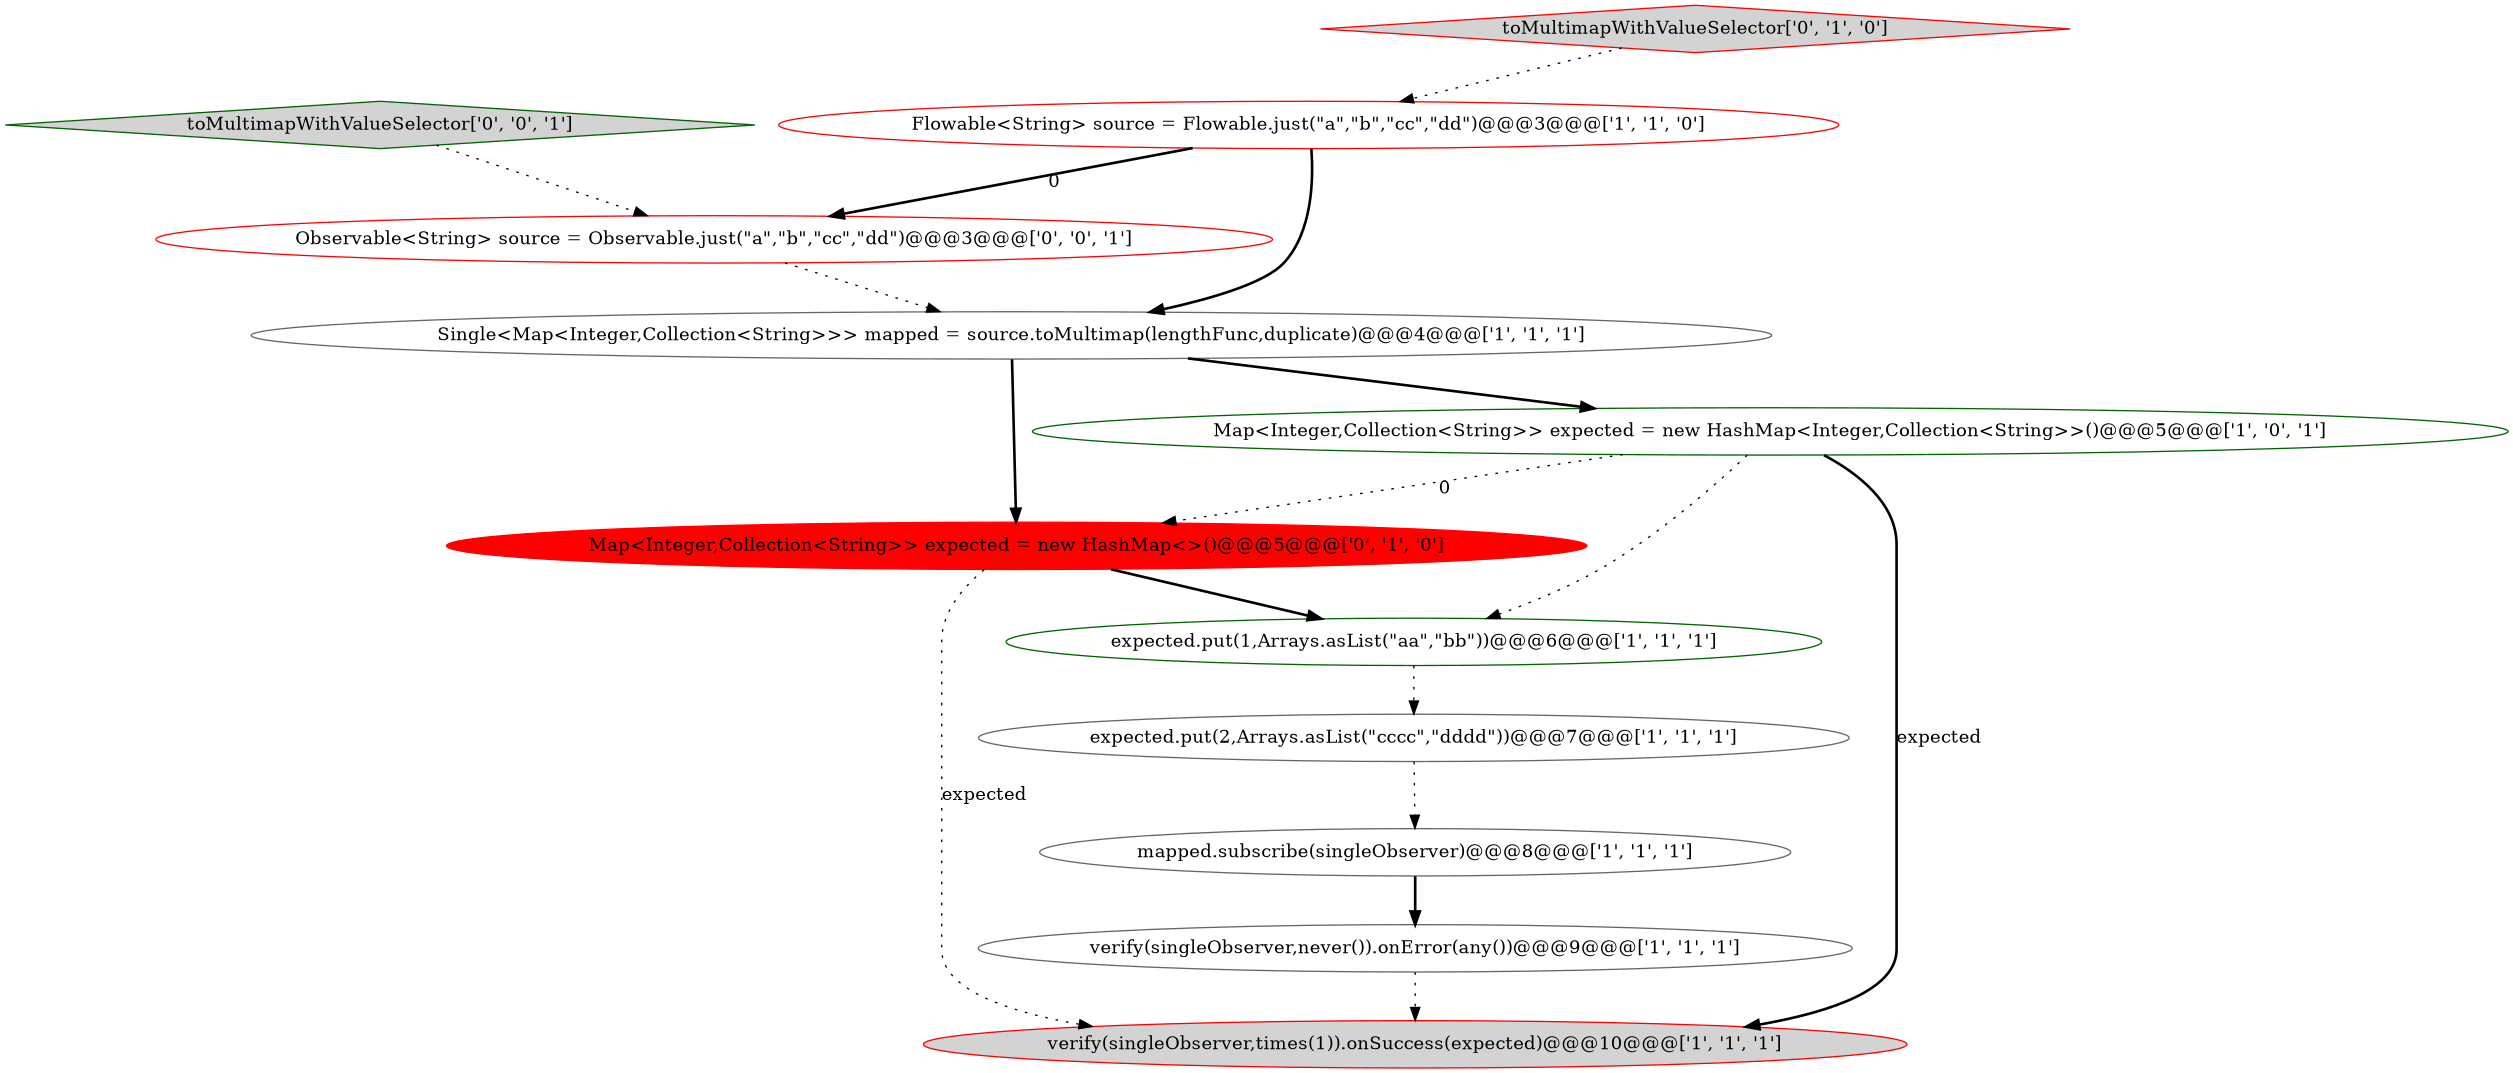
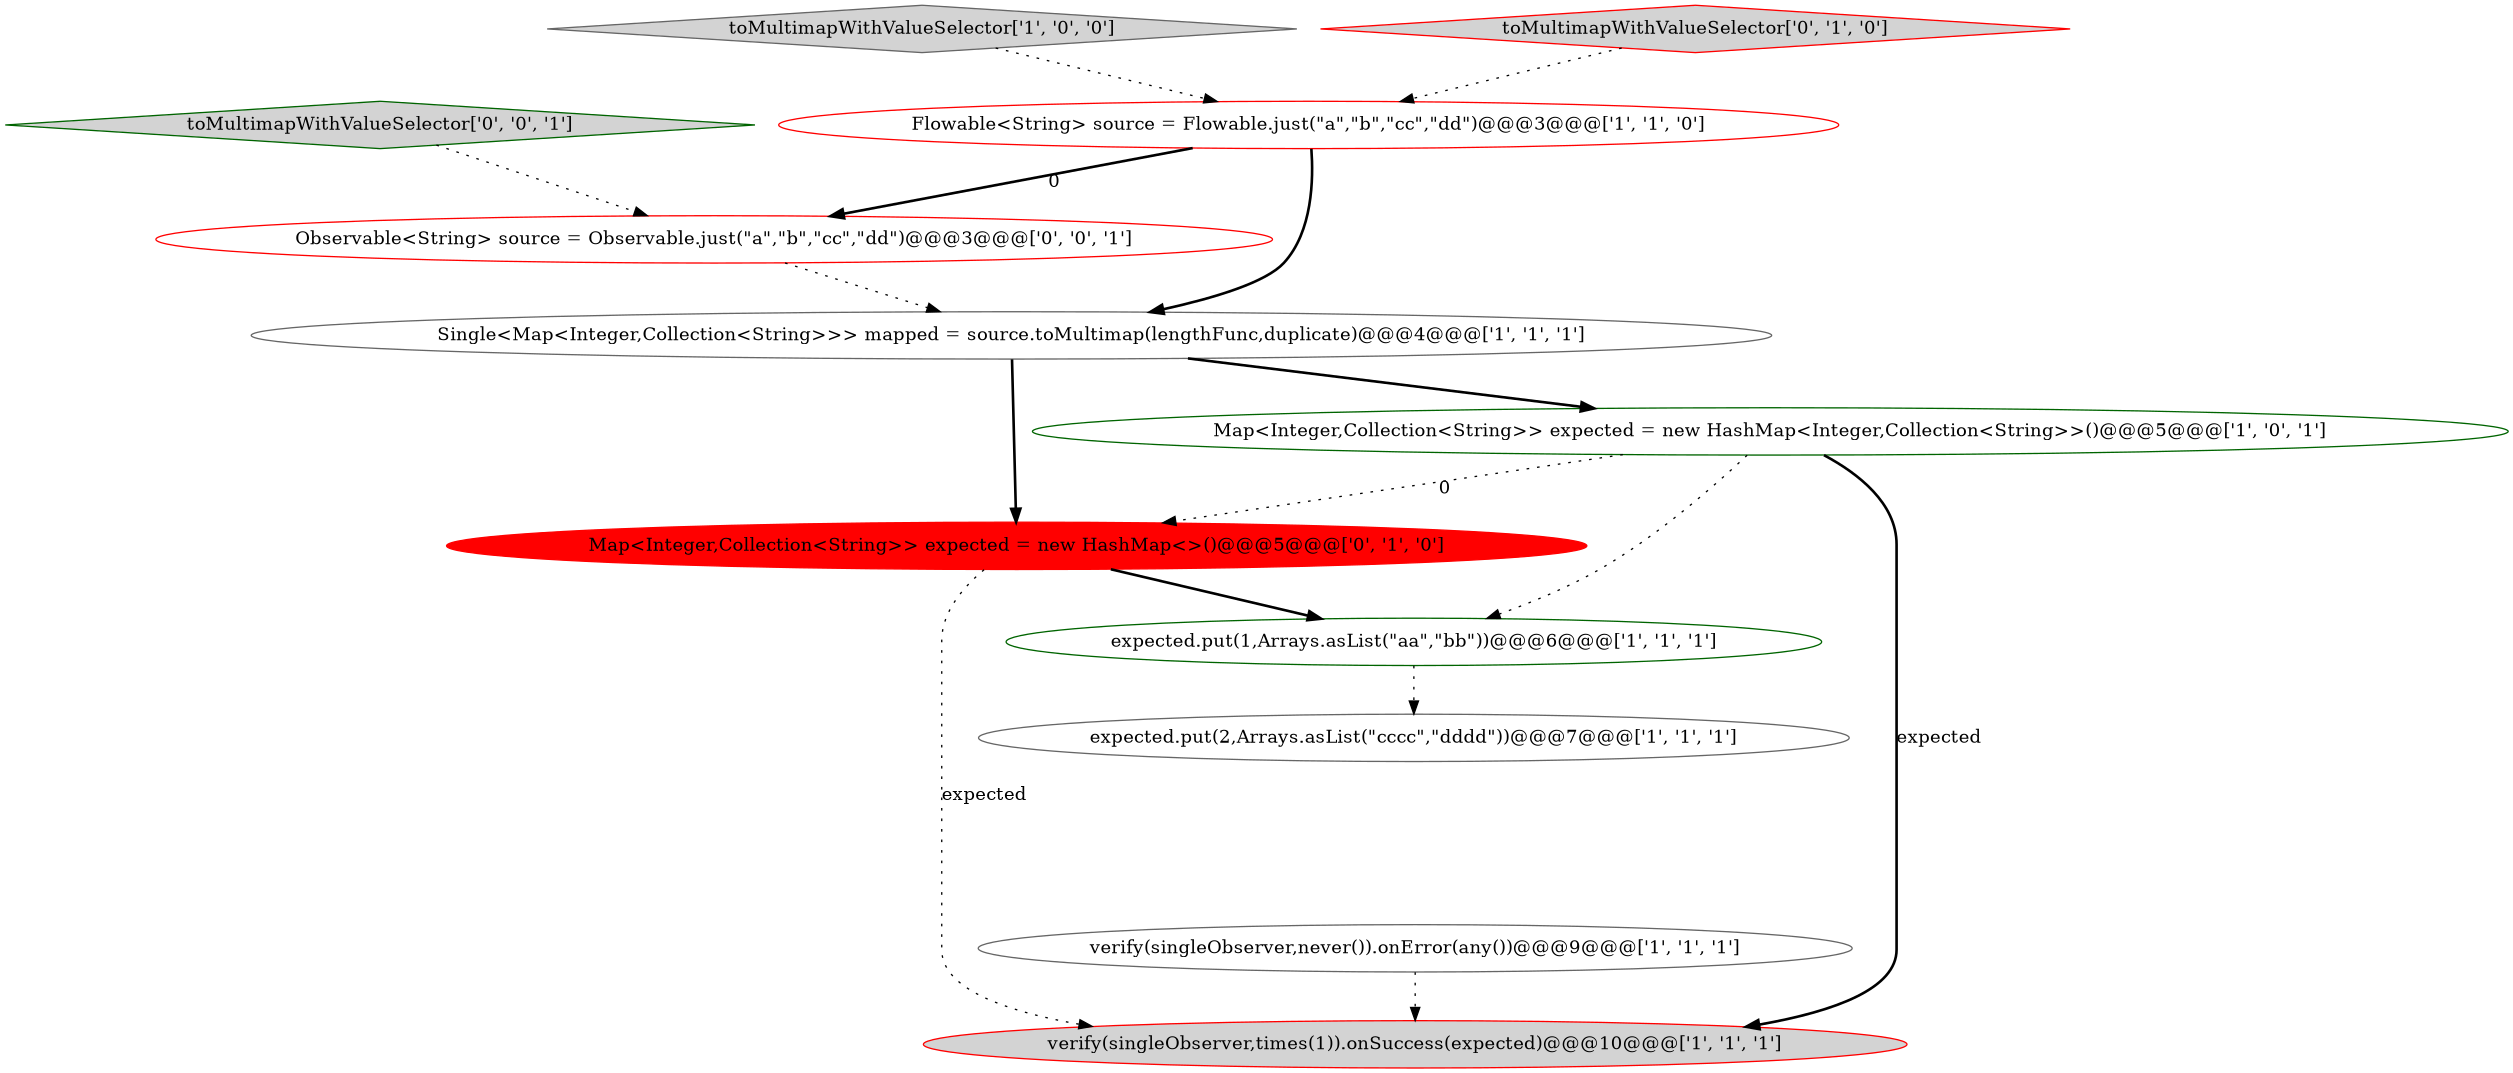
node "toMultimapWithValueSelector['1', '0', '0']": added
node "mapped.subscribe(singleObserver)@@@8@@@['1', '1', '1']": removed
